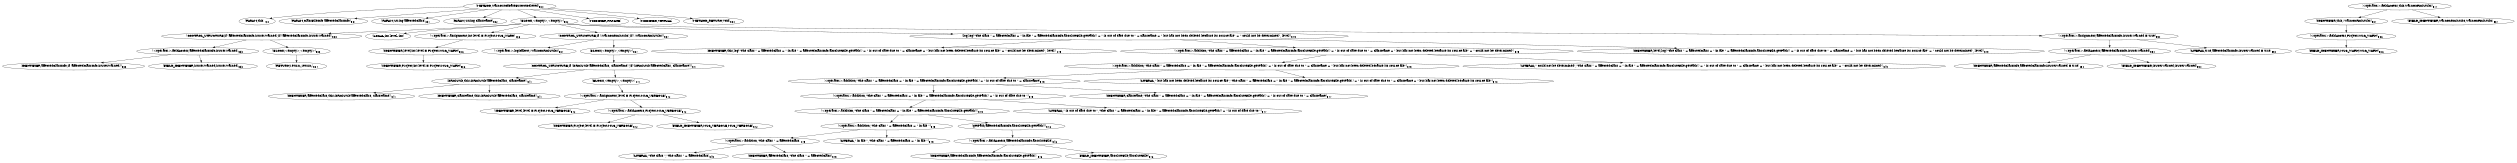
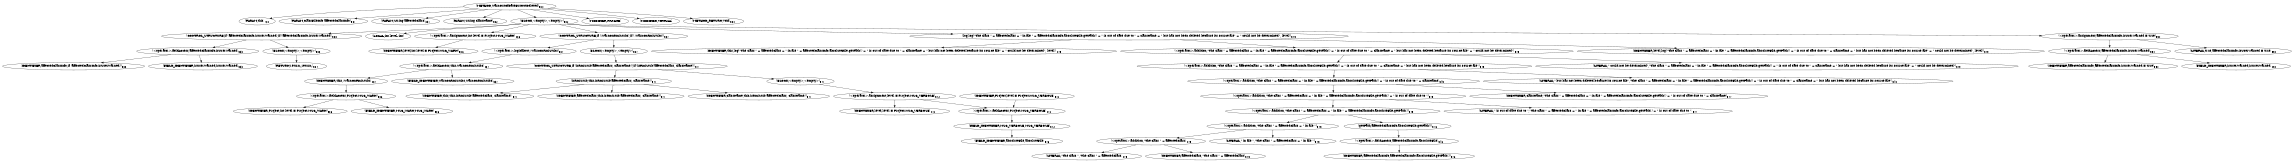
node "(<operator>.fieldAccess,this.warnOnRmiStubs)": text "517" -> "537"
edge "(IDENTIFIER,level,int level = Project.MSG_WARN)" -> "(IDENTIFIER,Project,int level = Project.MSG_WARN)": now "(<operator>.fieldAccess,Project.MSG_WARN)" -> "(IDENTIFIER,Project,int level = Project.MSG_WARN)"
edge "(<operator>.logicalNot,!warnOnRmiStubs)" -> "(<operator>.fieldAccess,this.warnOnRmiStubs)": added
node "(IDENTIFIER,this,this.isRmiStub(affectedClass, className))": added
edge "(<operator>.fieldAccess,Project.MSG_VERBOSE)" -> "(IDENTIFIER,Project,level = Project.MSG_VERBOSE)": reversed
edge "(<operator>.fieldAccess,affectedClassInfo.absoluteFile)" -> "(FIELD_IDENTIFIER,absoluteFile,absoluteFile)": now "(FIELD_IDENTIFIER,MSG_VERBOSE,MSG_VERBOSE)" -> "(FIELD_IDENTIFIER,absoluteFile,absoluteFile)"
